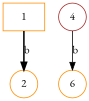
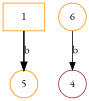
edge "4" -> "6": reversed
node "2": label "2" -> "5"
